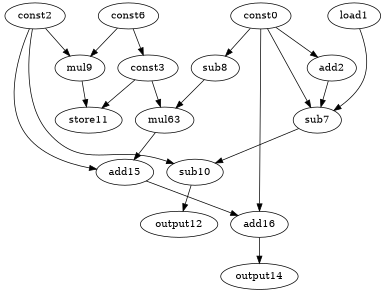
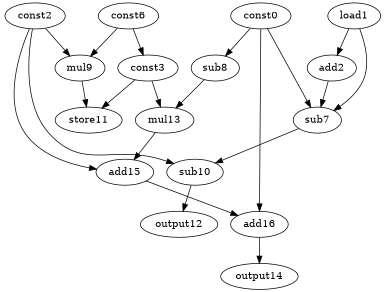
edge "const0" -> "add2": now "load1" -> "add2"
node "mul63": label "mul63" -> "mul13"
